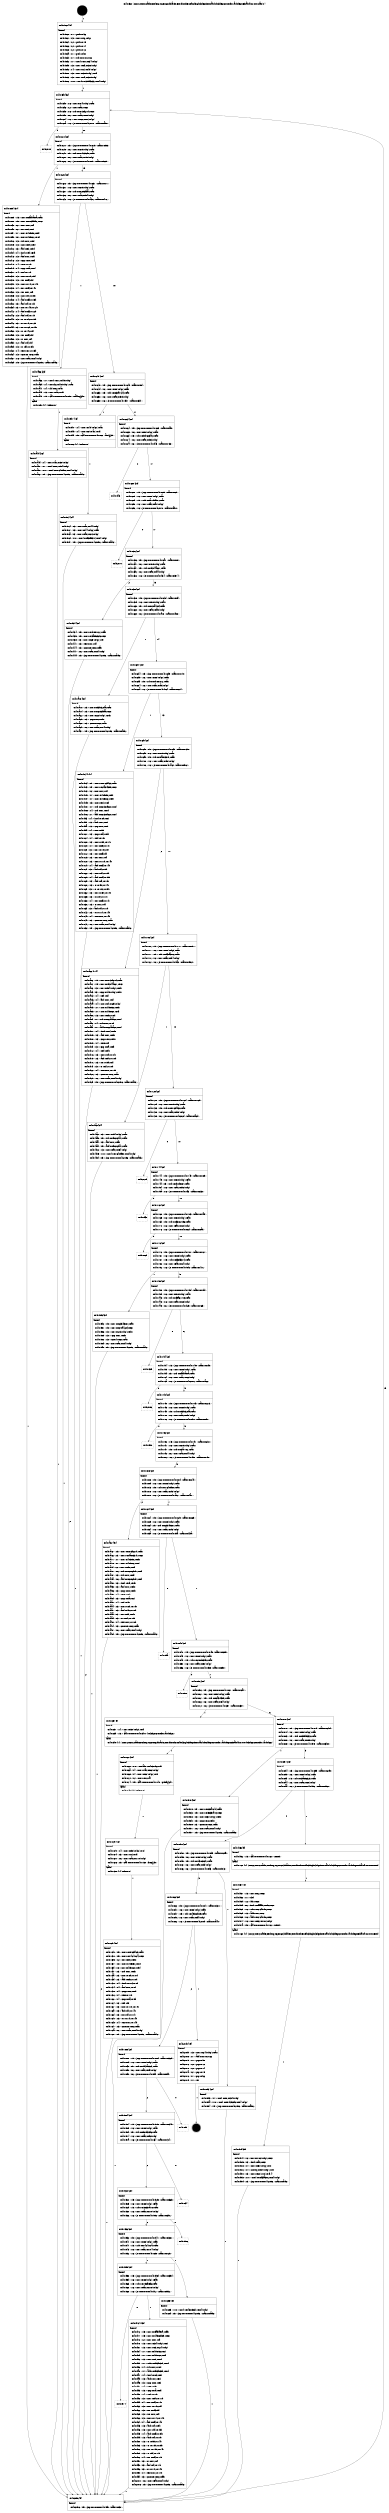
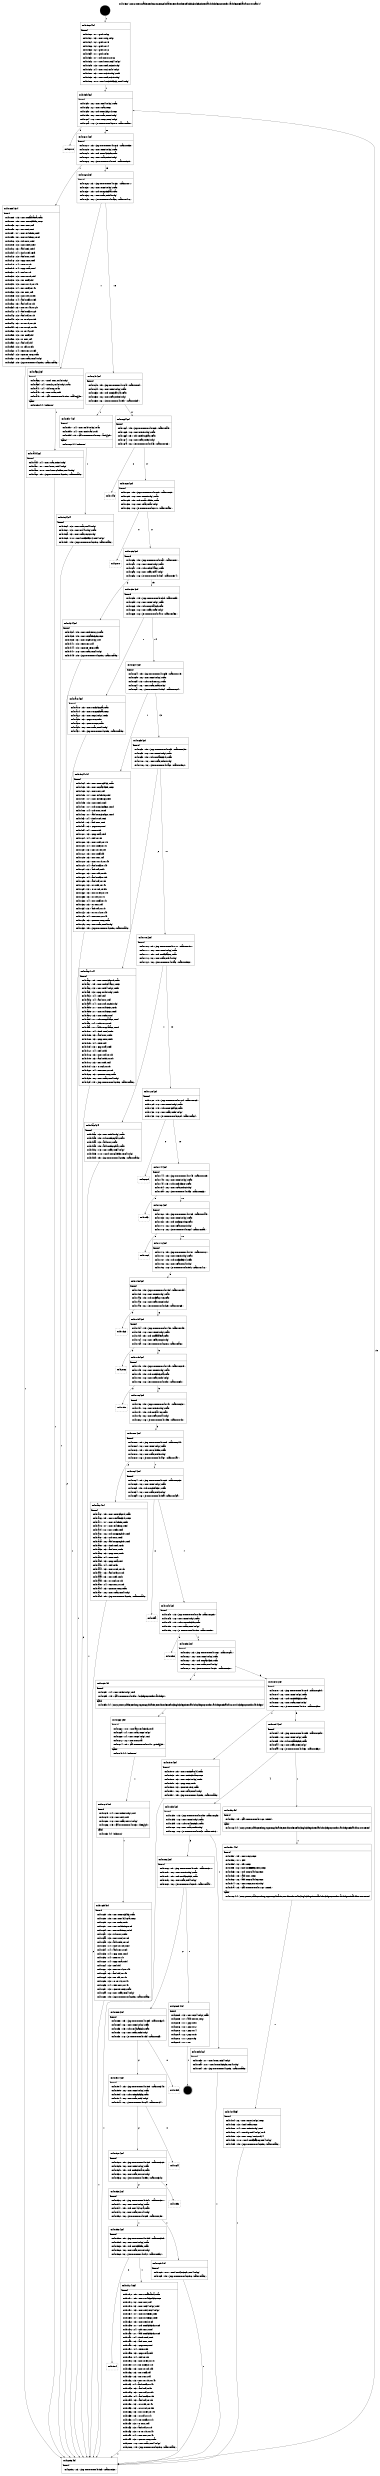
node "0x4019dc [30]": removed
